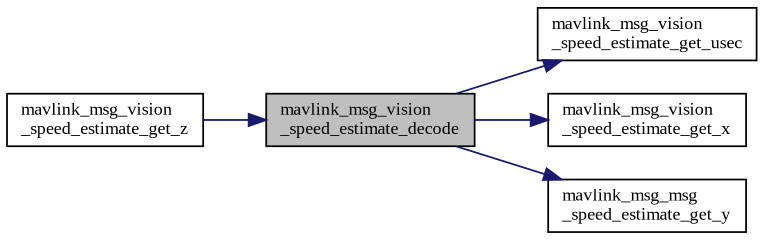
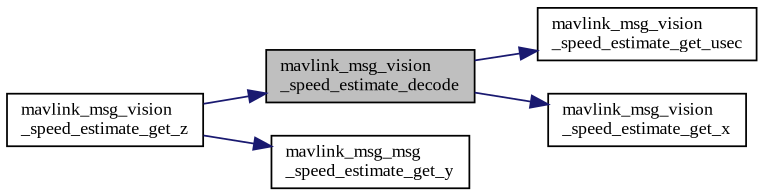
edge "mavlink_msg_vision _speed_estimate_decode" -> "mavlink_msg_msg _speed_estimate_get_y": now "mavlink_msg_vision _speed_estimate_get_z" -> "mavlink_msg_msg _speed_estimate_get_y"
